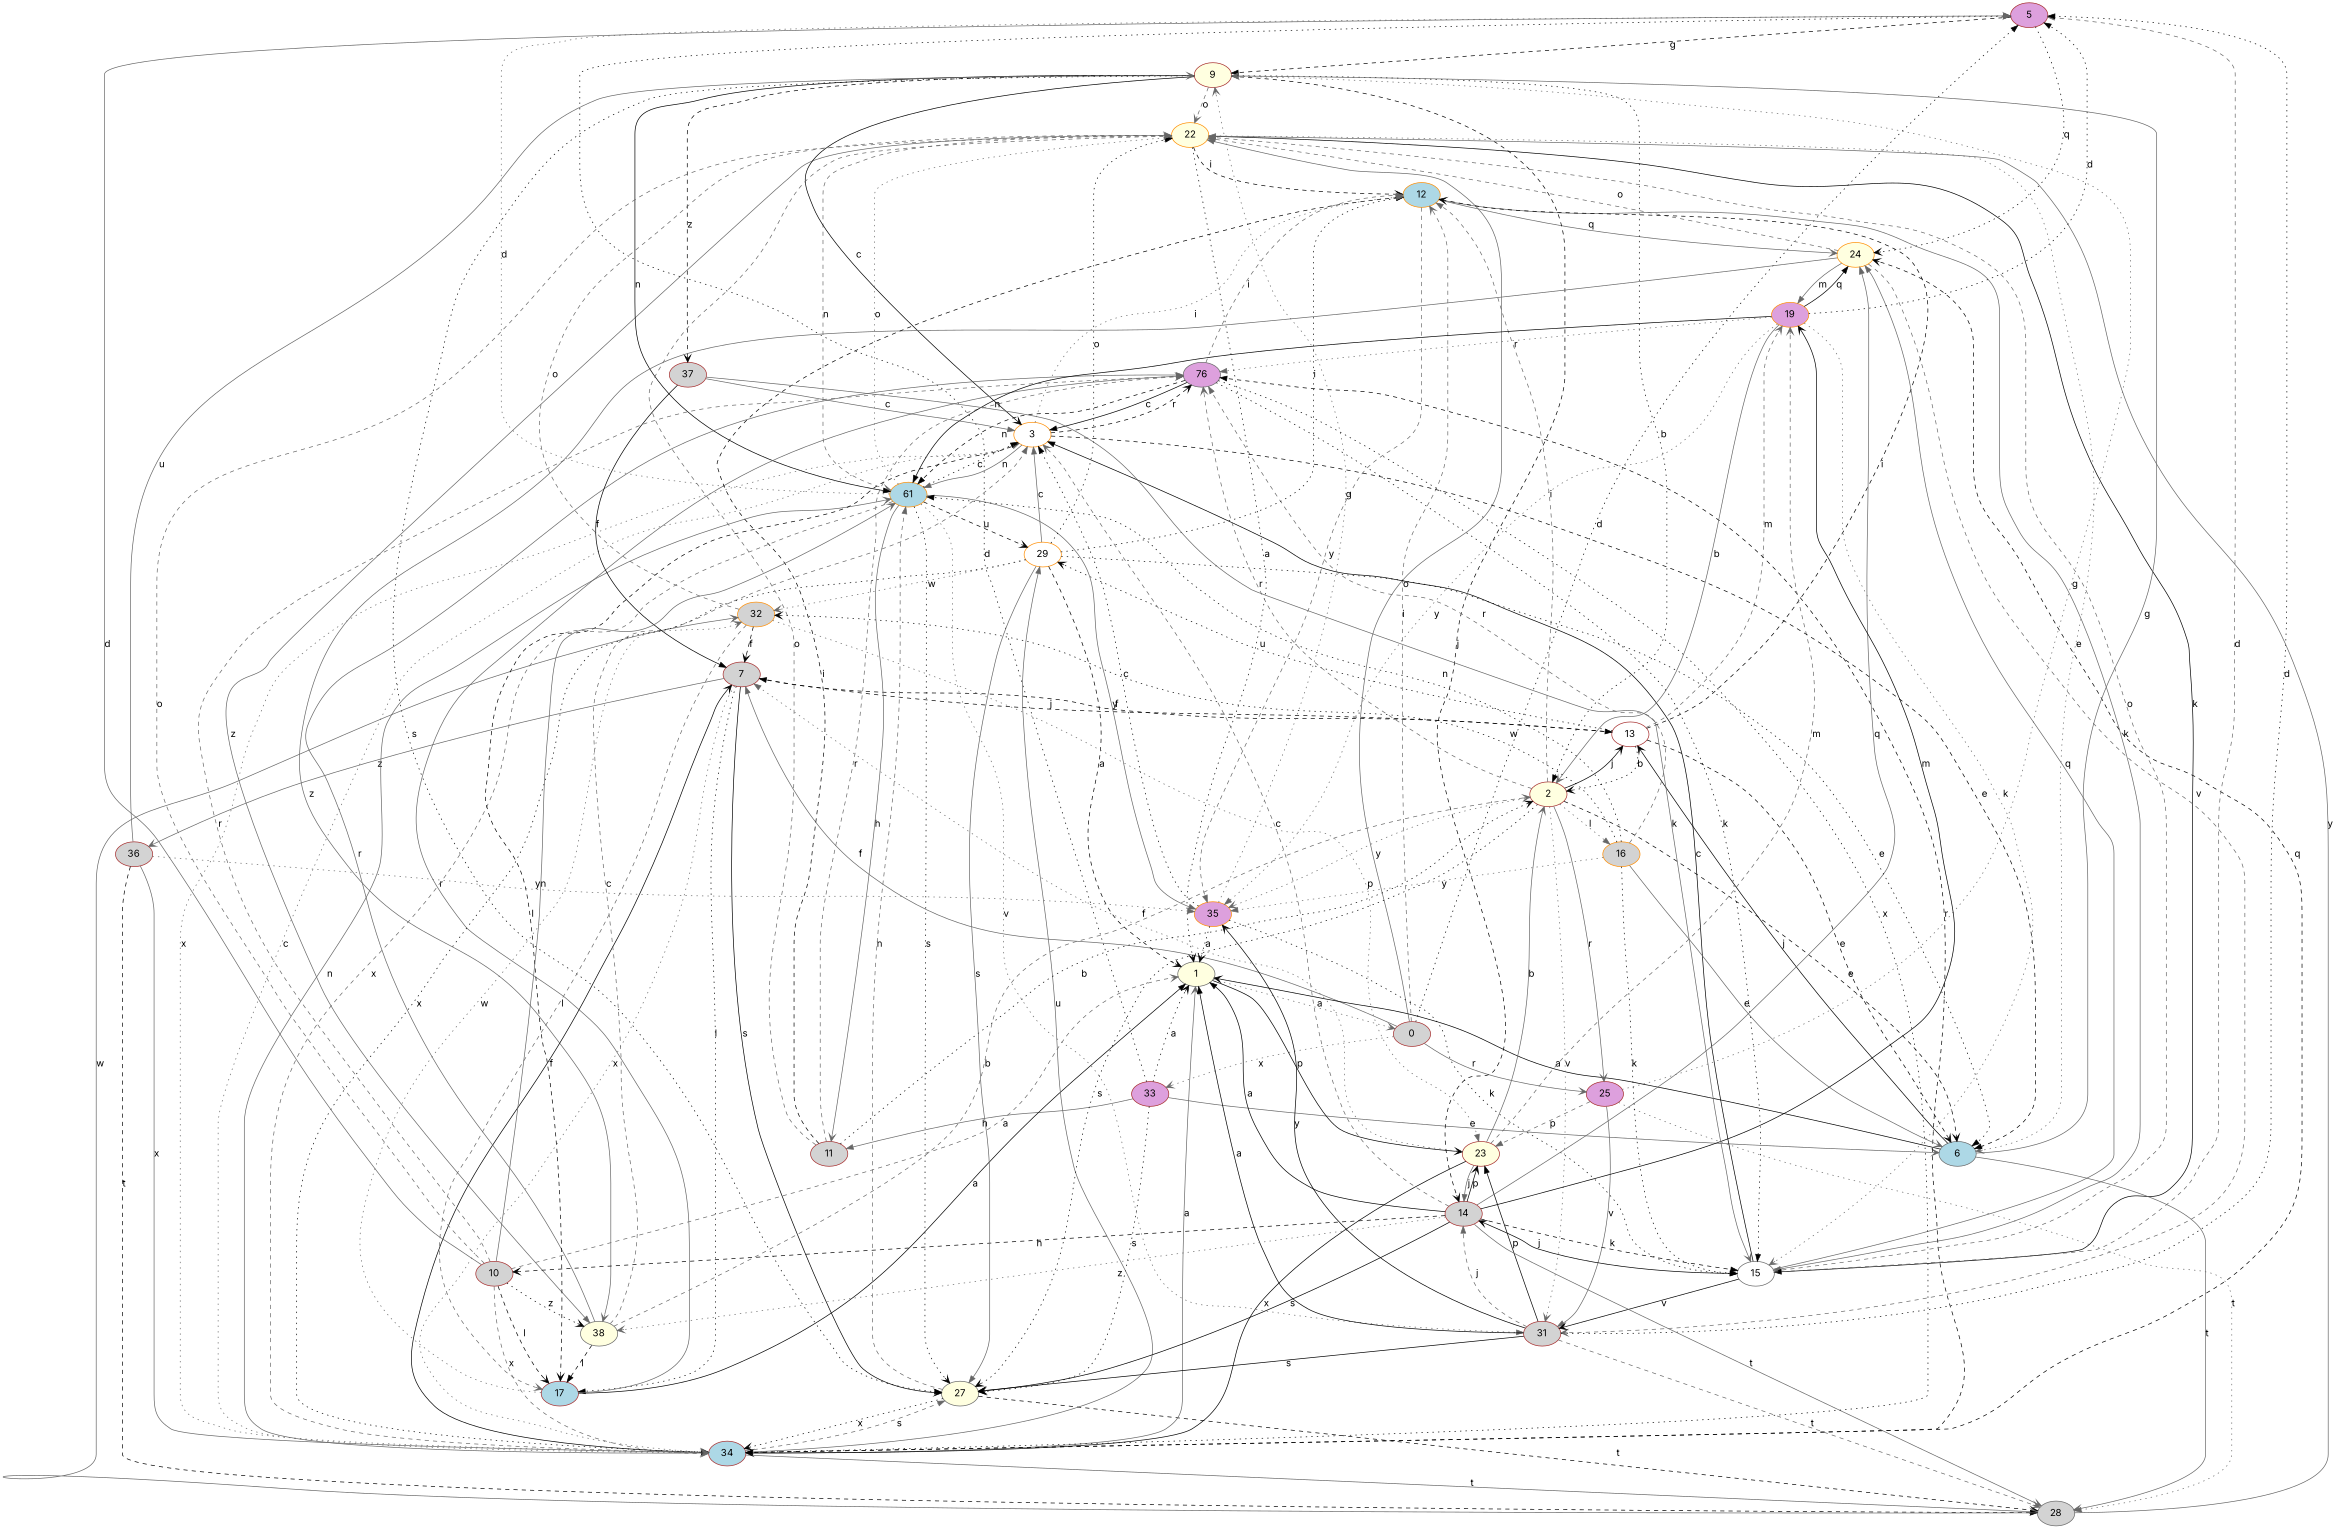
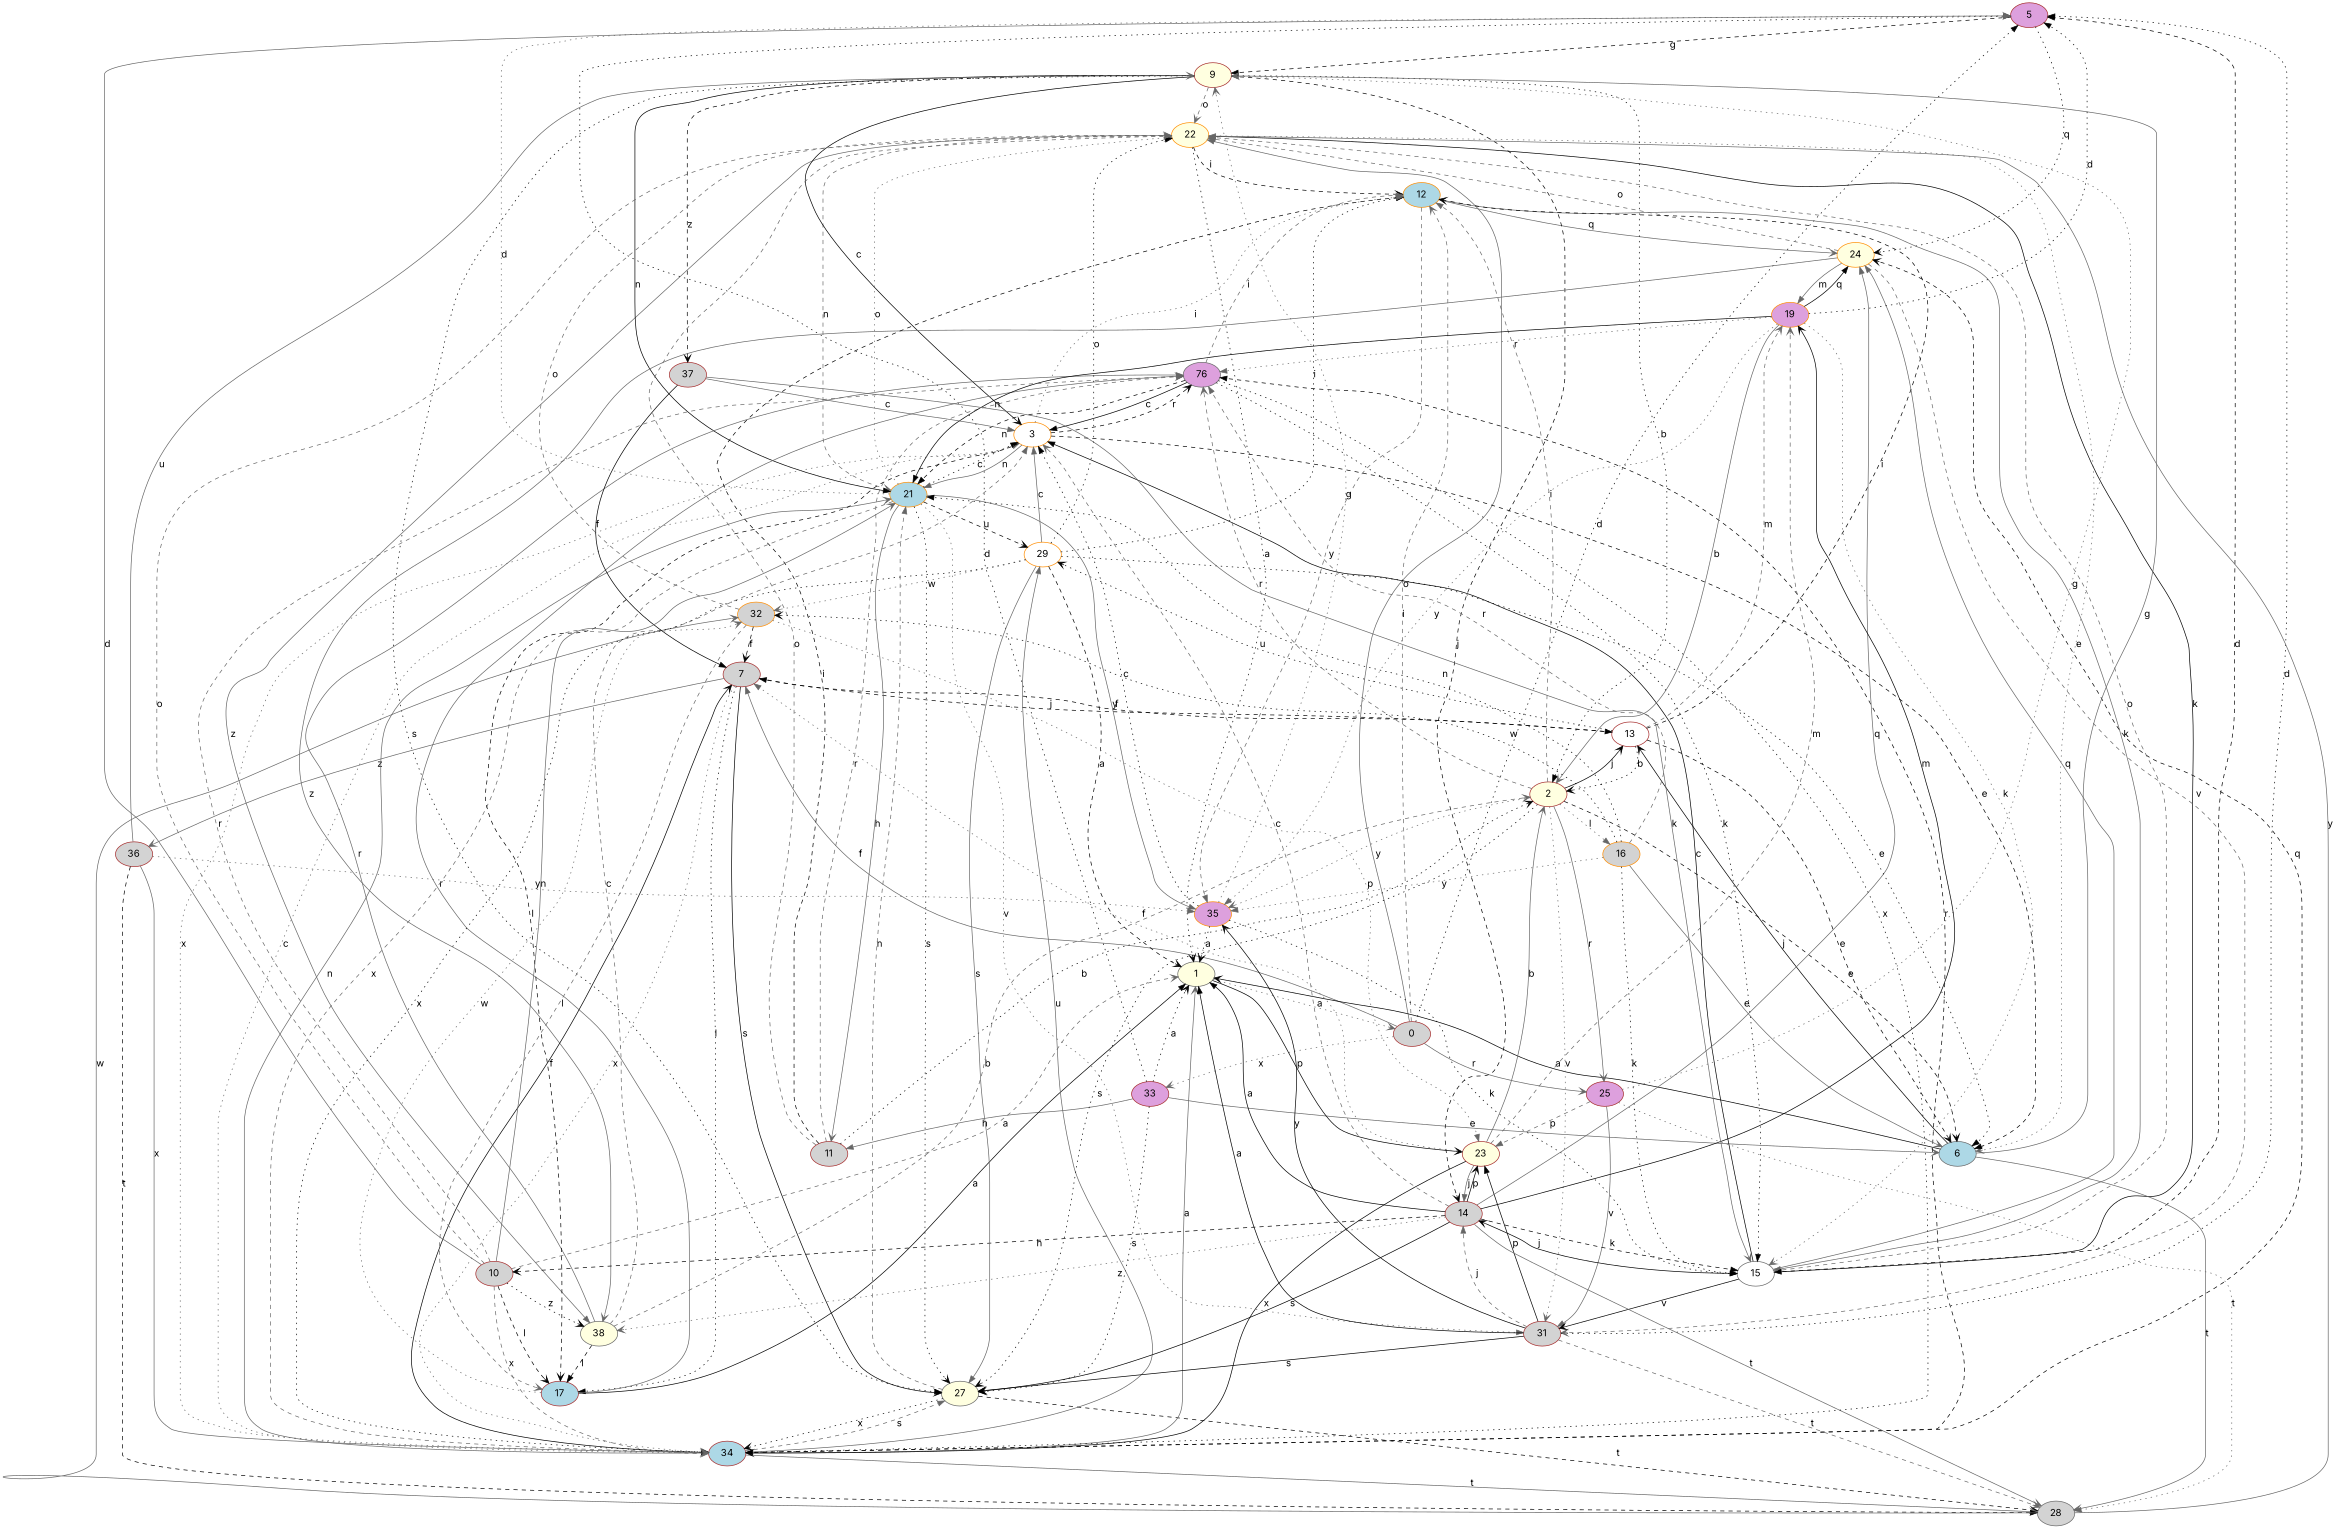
node "61": label "61" -> "21"
edge "15" -> "5": color gray40 -> black
